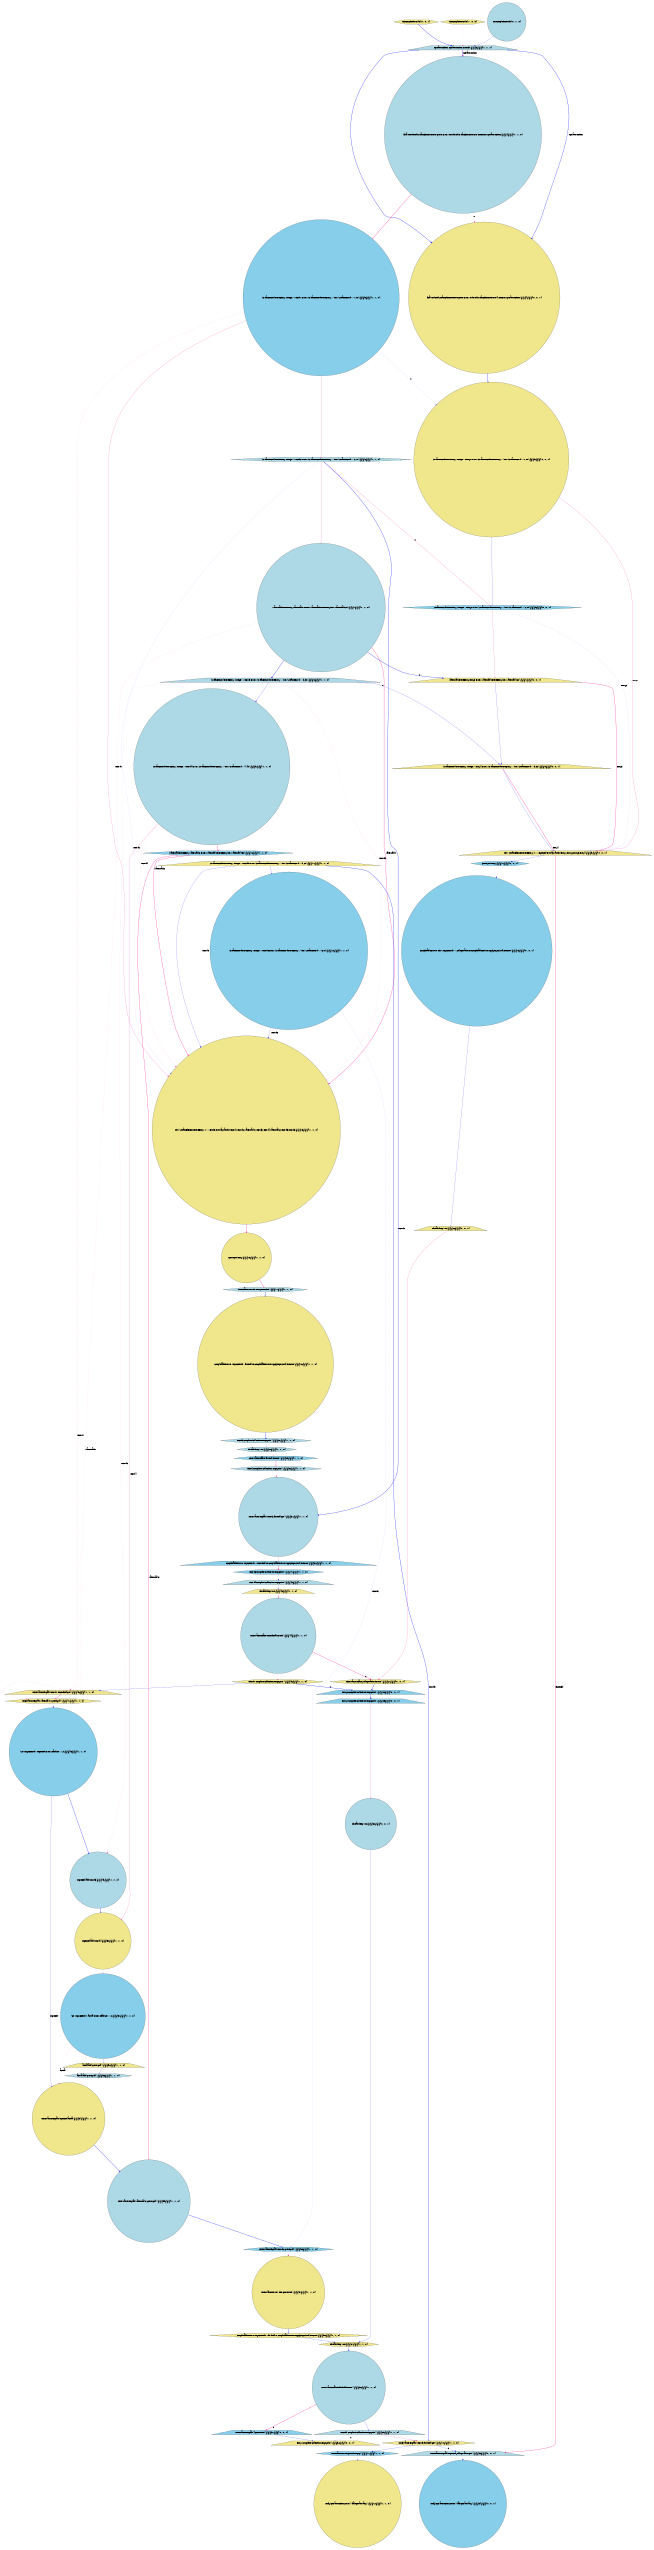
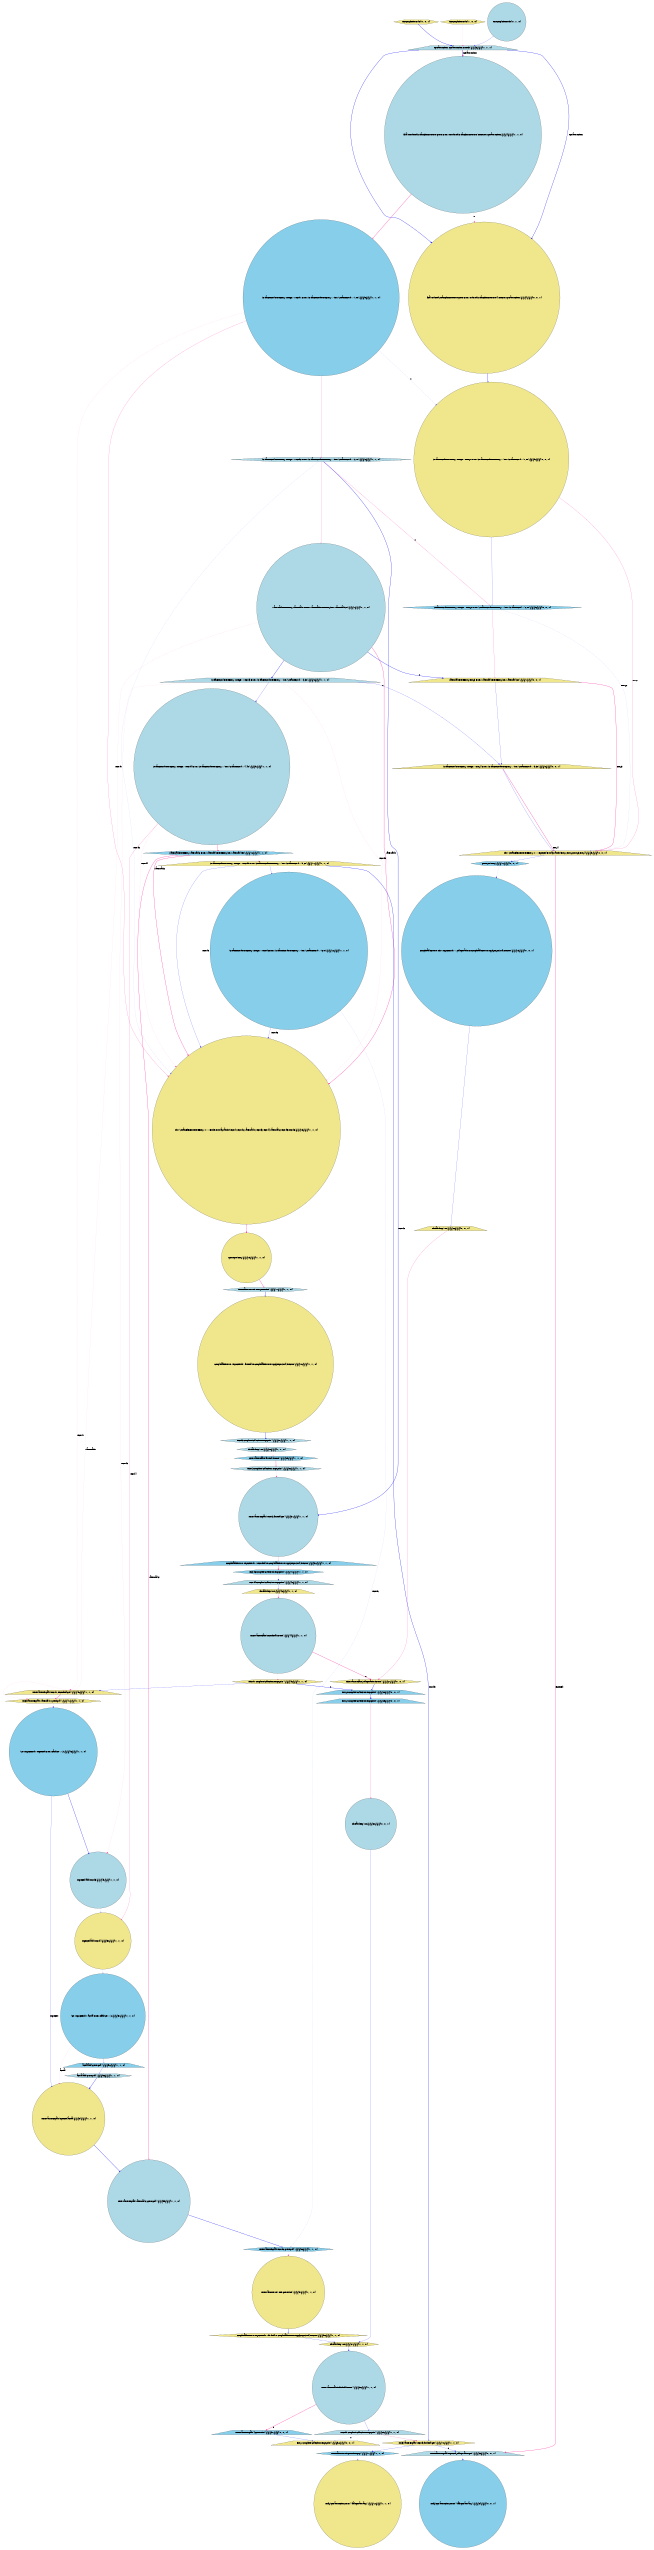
edge "expected.add(record3)@@@49@@@['1', '1', '0']" -> "expected.add(record4)@@@50@@@['1', '1', '0']": style bold -> dotted
node "actual.add(queue.poll())@@@52@@@['1', '1', '0']": fillcolor khaki -> skyblue
edge "actual.add(queue.poll())@@@53@@@['1', '1', '0']" -> "Assert.assertEquals(expected,actual)@@@54@@@['1', '1', '0']": added
